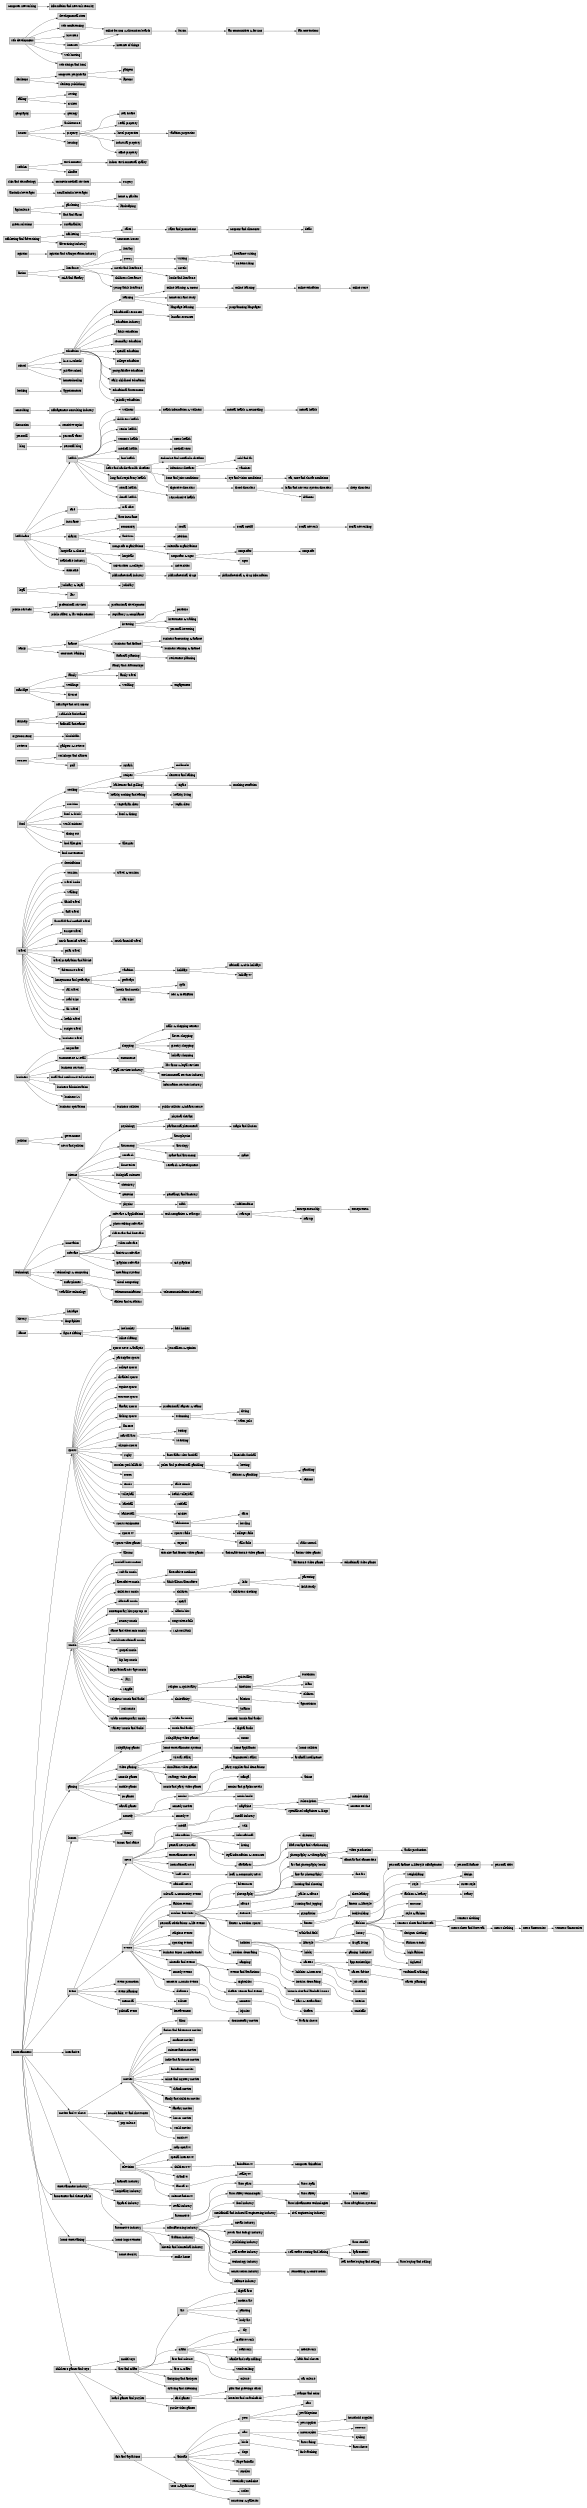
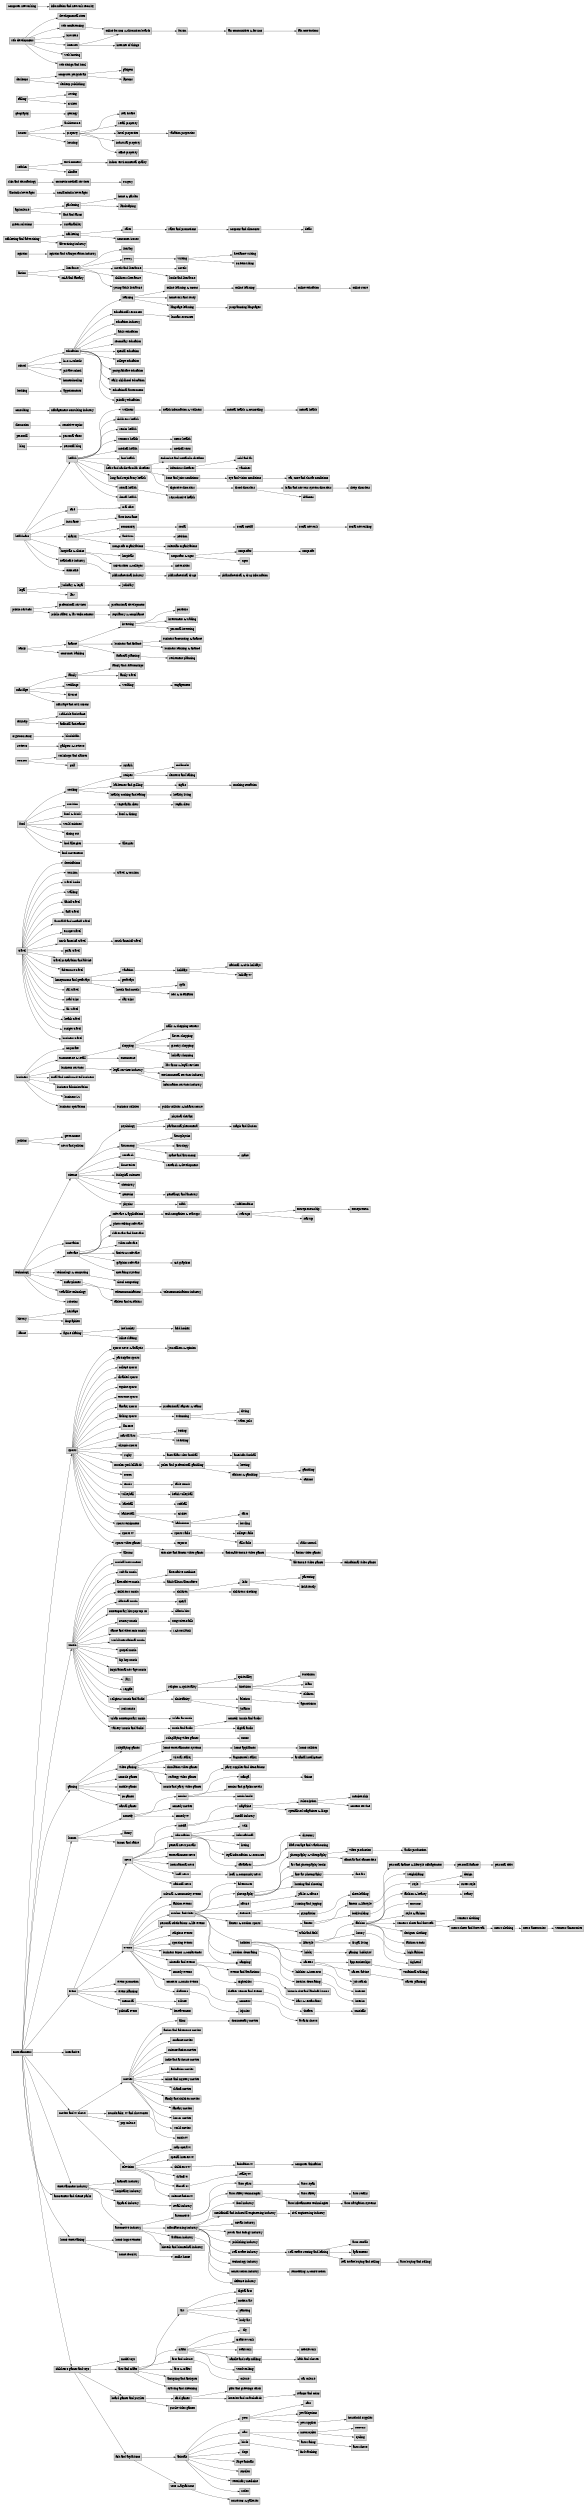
node "robotics": added
edge "cinemas and events" -> "theater venues and events": now "cinemas and events" -> "camping"
